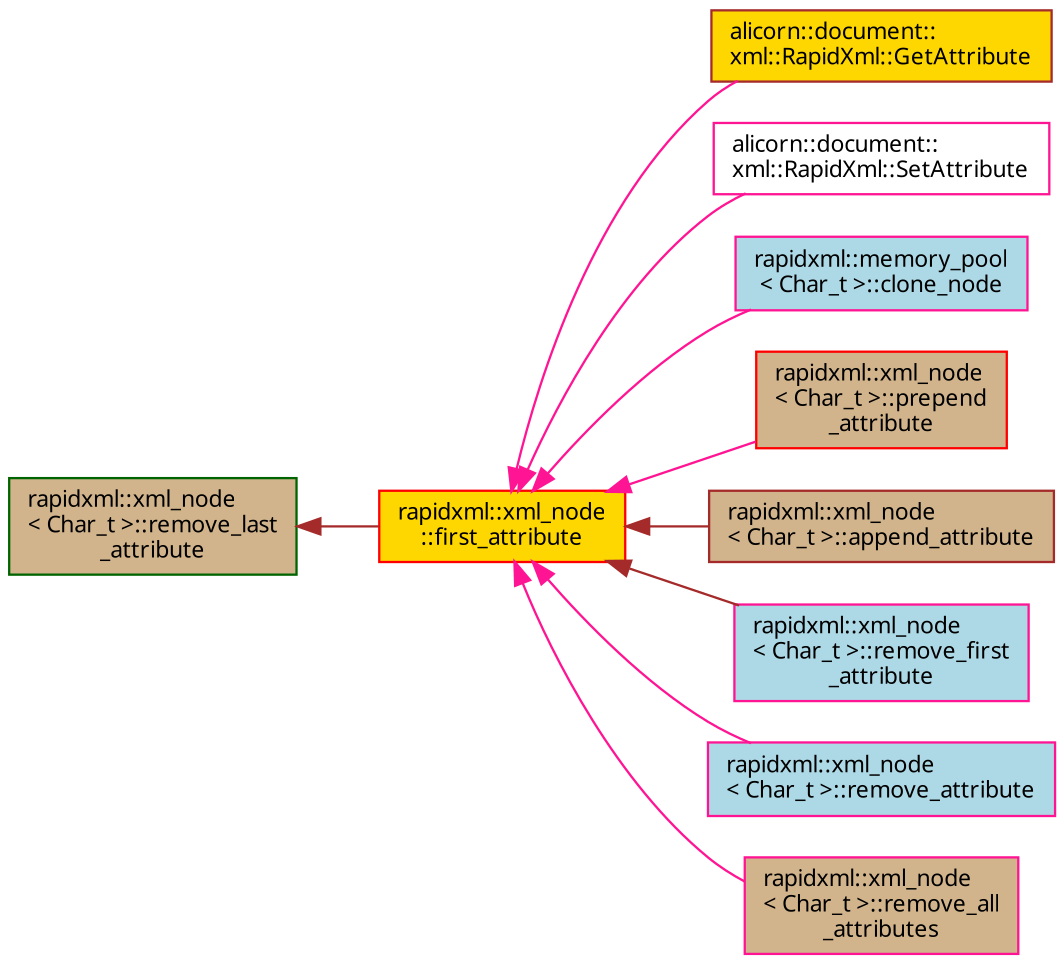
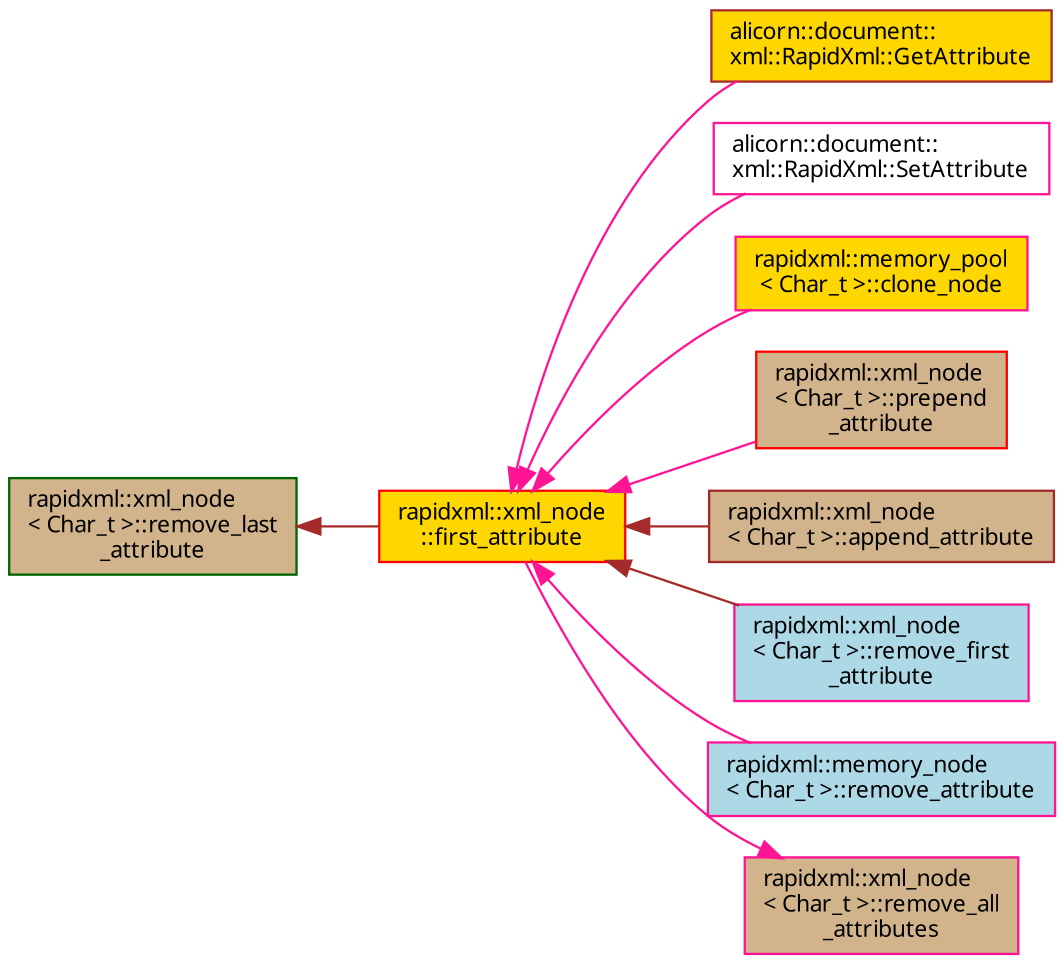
node "rapidxml::memory_pool < Char_t >::clone_node": fillcolor lightblue -> gold
edge "rapidxml::xml_node < Char_t >::remove_all _attributes" -> "rapidxml::xml_node ::first_attribute": reversed
node "rapidxml::xml_node < Char_t >::remove_attribute": label "rapidxml::xml_node < Char_t >::remove_attribute" -> "rapidxml::memory_node < Char_t >::remove_attribute"
